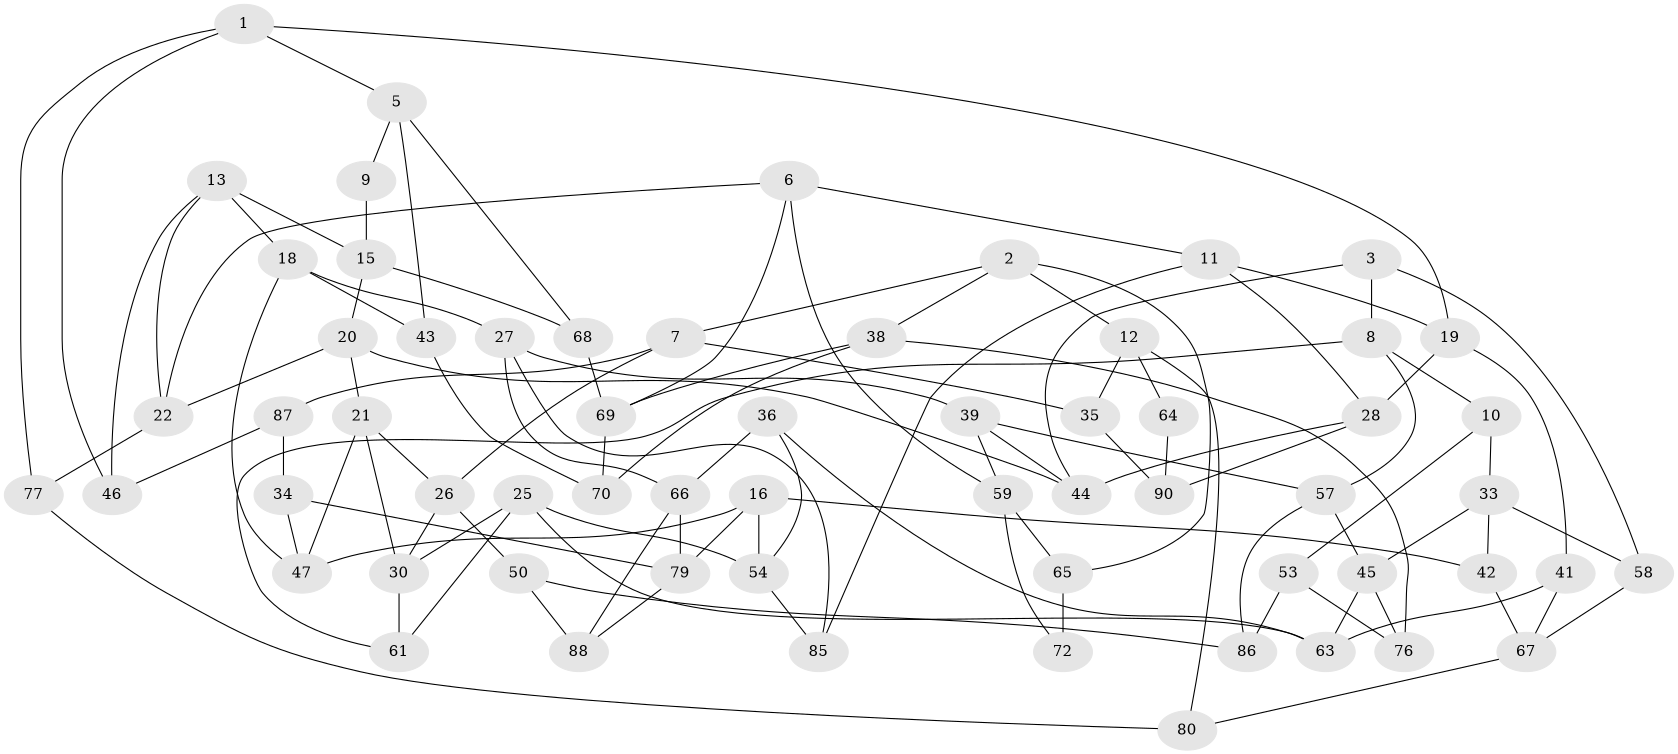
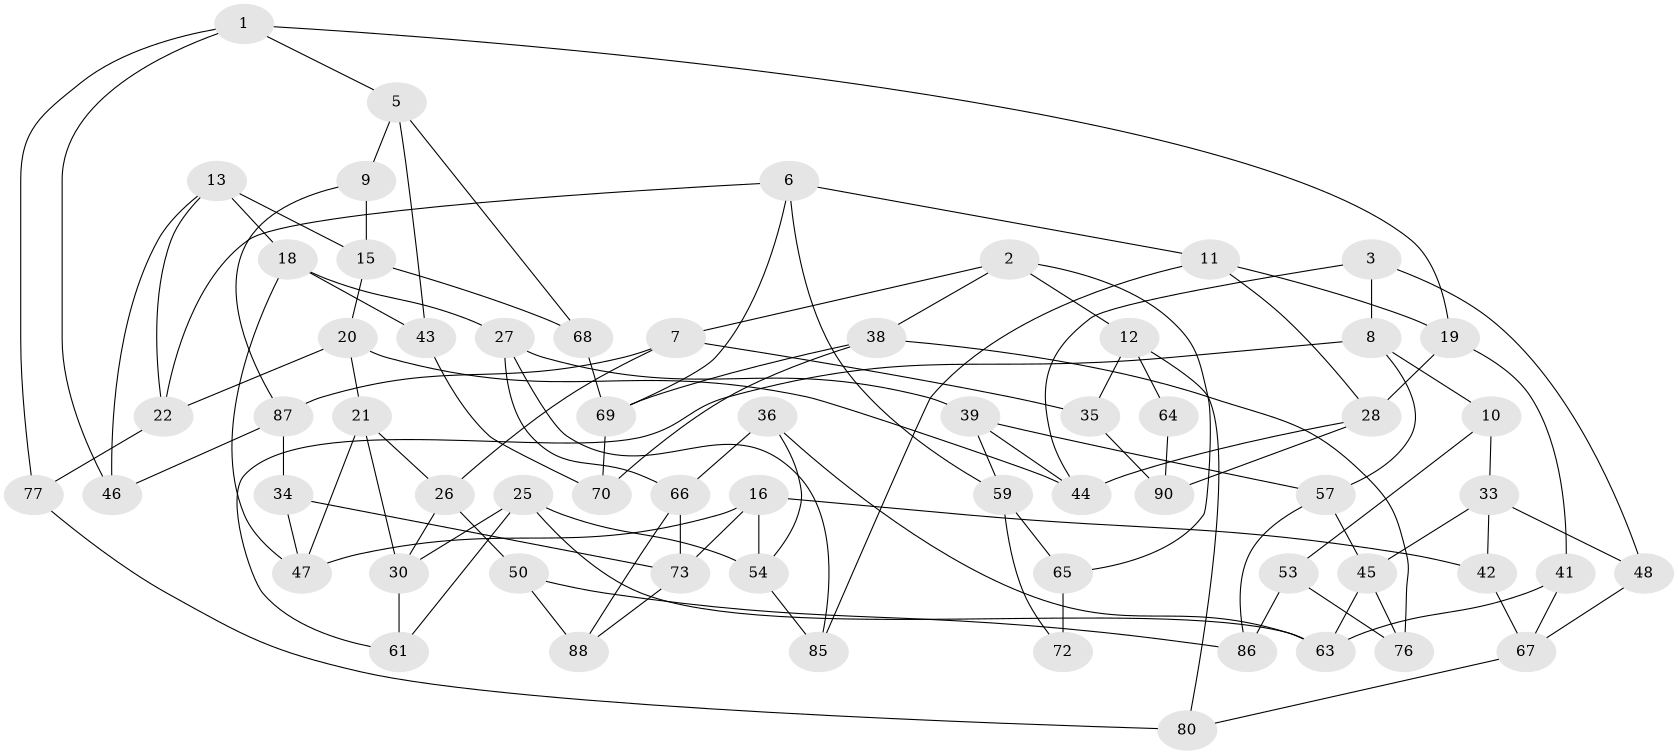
edge "9" -- "87": added
node "79": label "79" -> "73"
node "58": label "58" -> "48"
